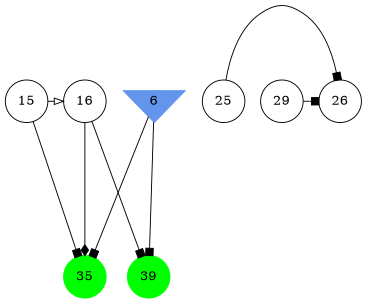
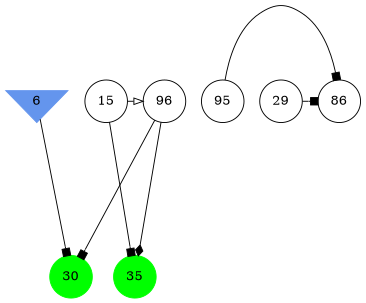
node "16": label "16" -> "96"
node "25": label "25" -> "95"
node "26": label "26" -> "86"
edge "6" -> "35": removed
node "39": label "39" -> "30"
